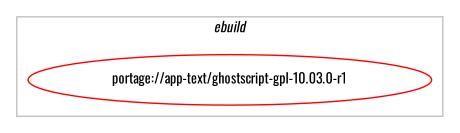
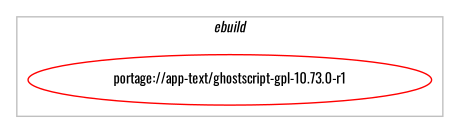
node "portage://app-text/ghostscript-gpl-10.03.0-r1": label "portage://app-text/ghostscript-gpl-10.03.0-r1" -> "portage://app-text/ghostscript-gpl-10.73.0-r1"
